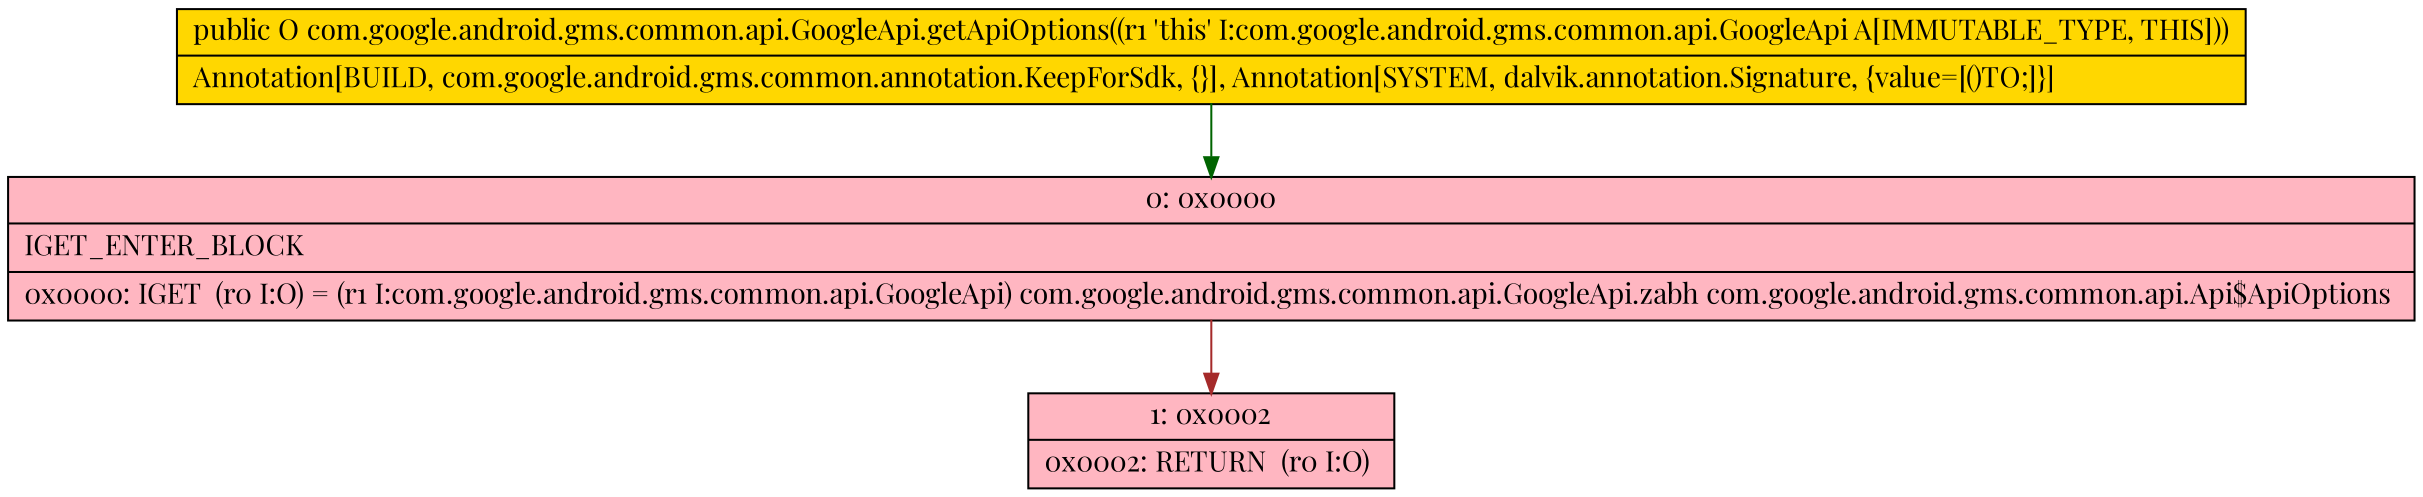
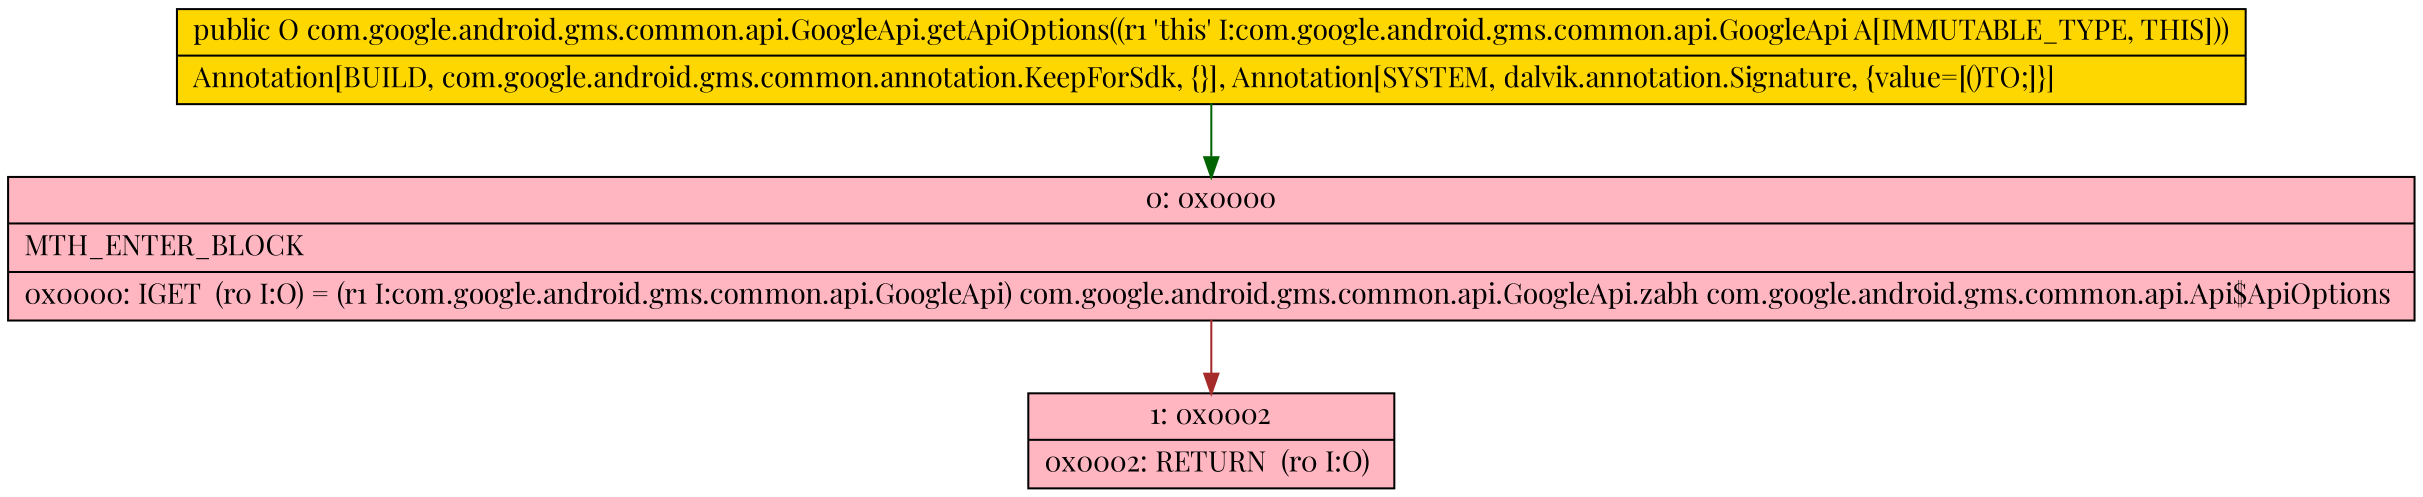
node "0: 0x0000": text "IGET_ENTER_BLOCK" -> "MTH_ENTER_BLOCK"
